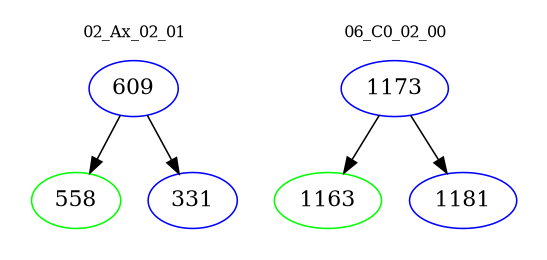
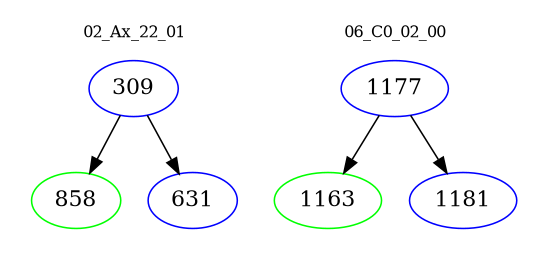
cluster "02_Ax_02_01": label "02_Ax_02_01" -> "02_Ax_22_01"
node "609": label "609" -> "309"
node "1173": label "1173" -> "1177"
node "558": label "558" -> "858"
node "331": label "331" -> "631"
